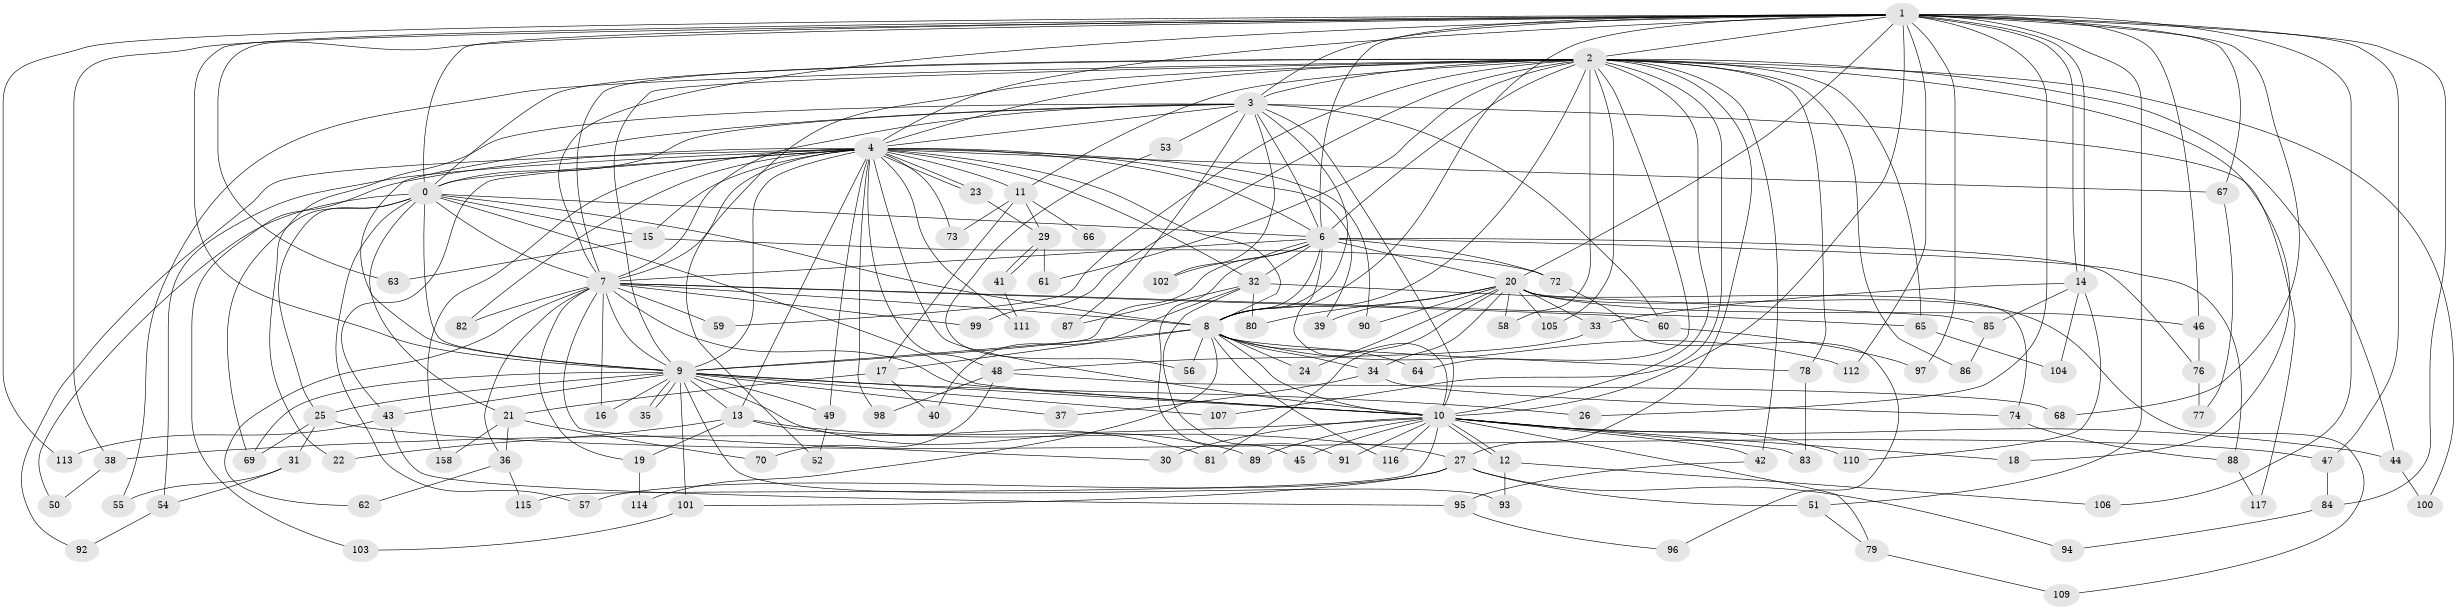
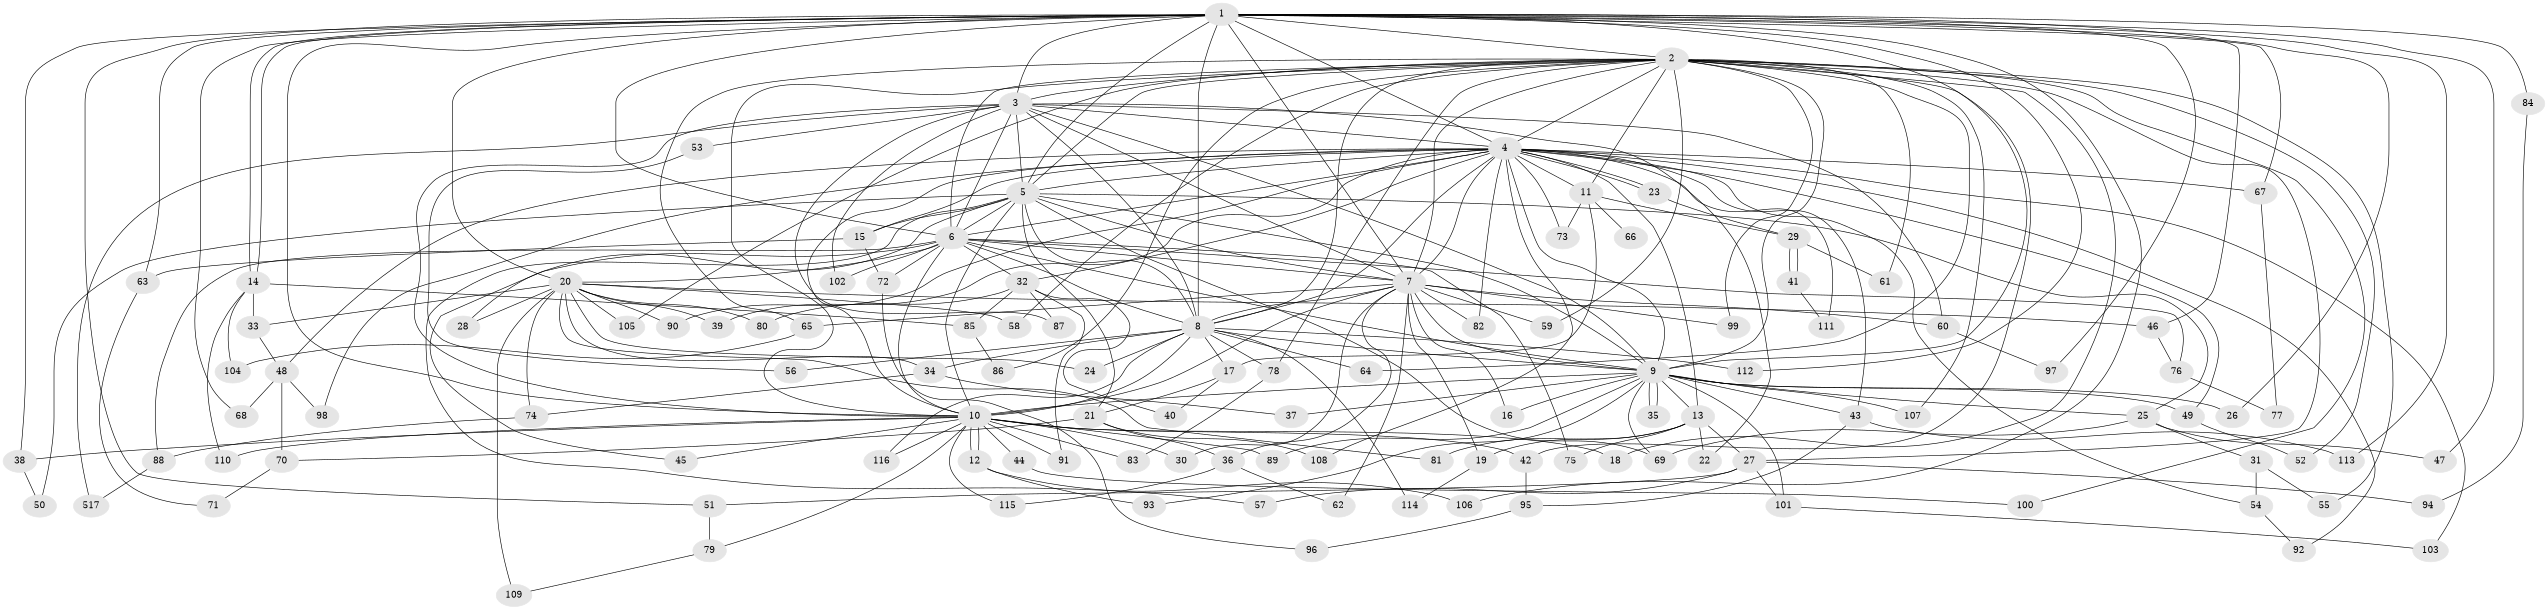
edge "2" -- "44": removed
node "0": label "0" -> "5"
node "28": added
node "158": label "158" -> "108"
node "75": added
edge "47" -- "84": removed
node "71": added
node "117": label "117" -> "517"
